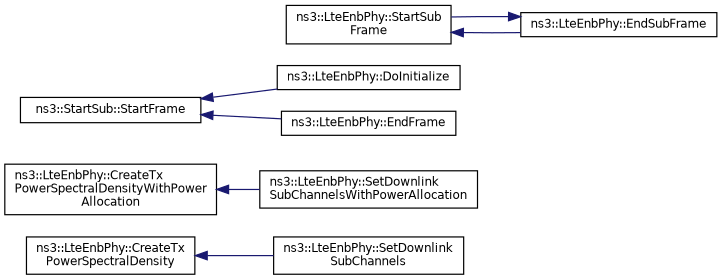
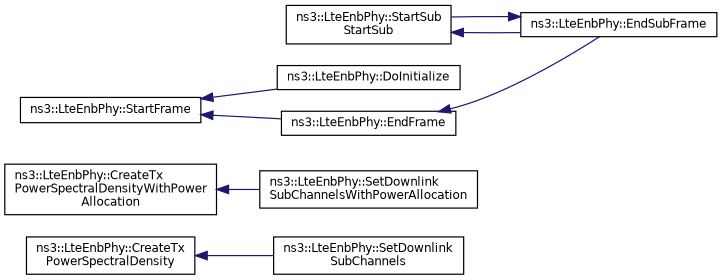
node "ns3::LteEnbPhy::StartSub Frame": label "ns3::LteEnbPhy::StartSub Frame" -> "ns3::LteEnbPhy::StartSub StartSub"
edge "ns3::LteEnbPhy::EndSubFrame" -> "ns3::LteEnbPhy::EndFrame": added
node "ns3::StartSub::StartFrame": label "ns3::StartSub::StartFrame" -> "ns3::LteEnbPhy::StartFrame"
